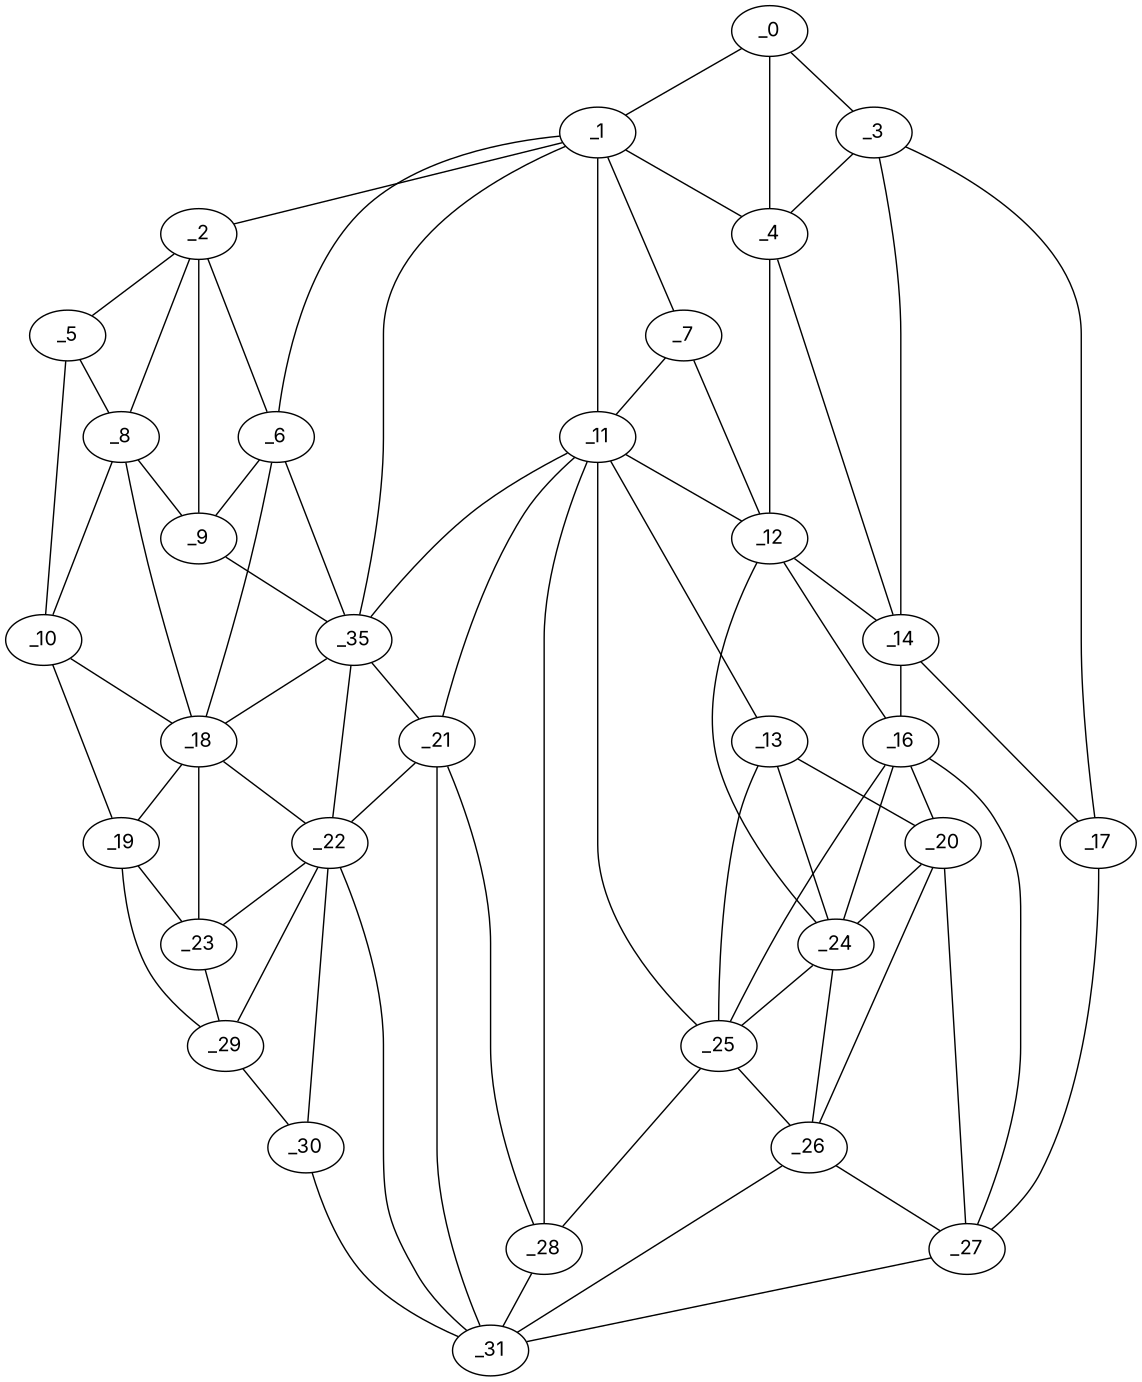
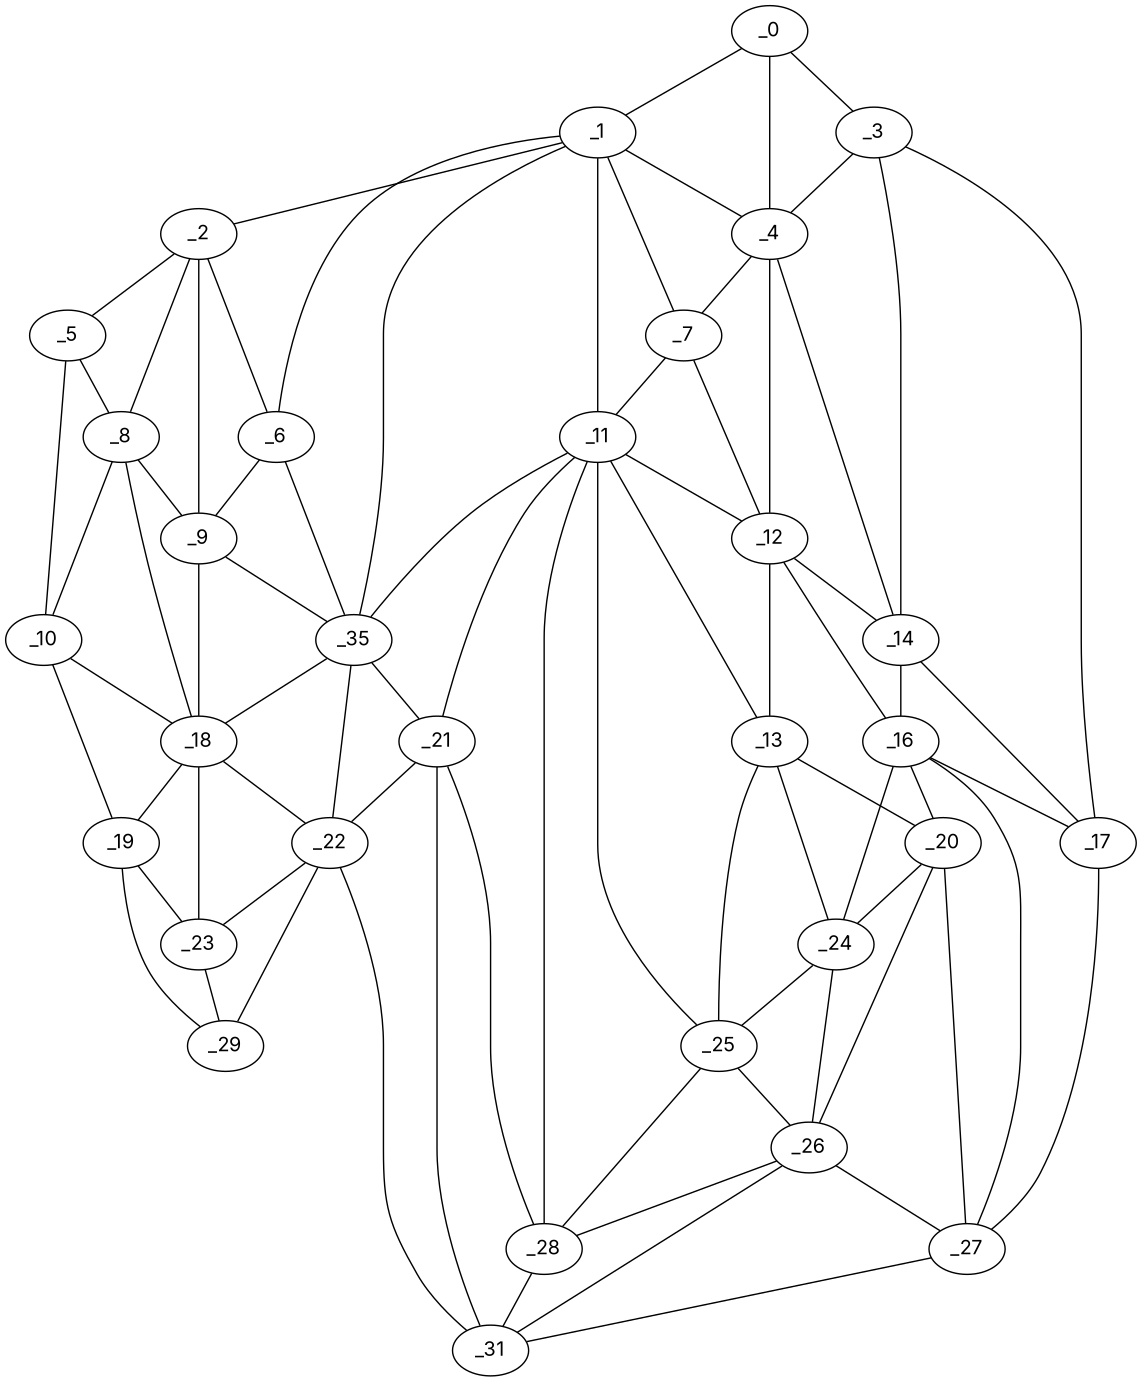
edge "_4" -- "_7": added
edge "_6" -- "_18": now "_9" -- "_18"
edge "_12" -- "_24": now "_12" -- "_13"
edge "_16" -- "_25": now "_16" -- "_17"
node "_30": removed
edge "_26" -- "_28": added
